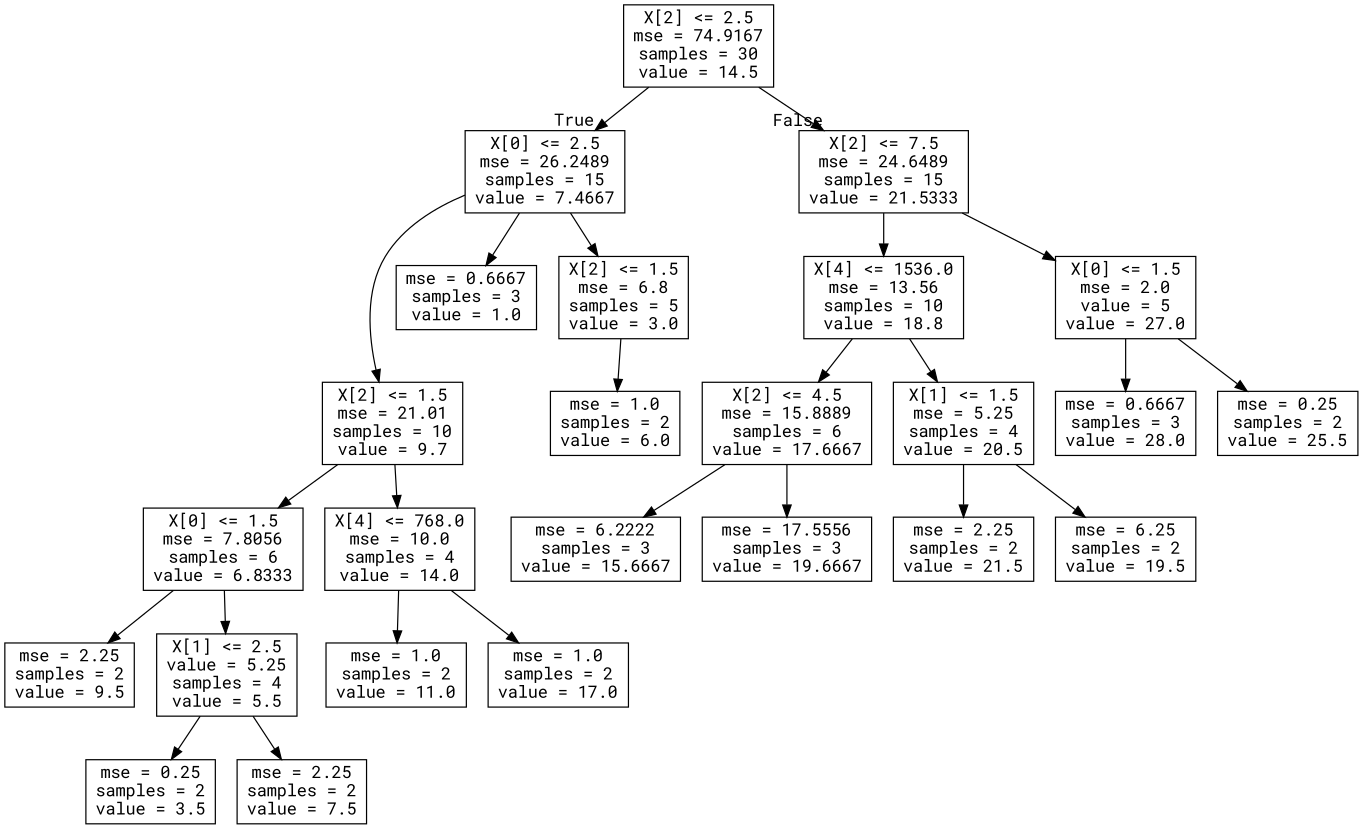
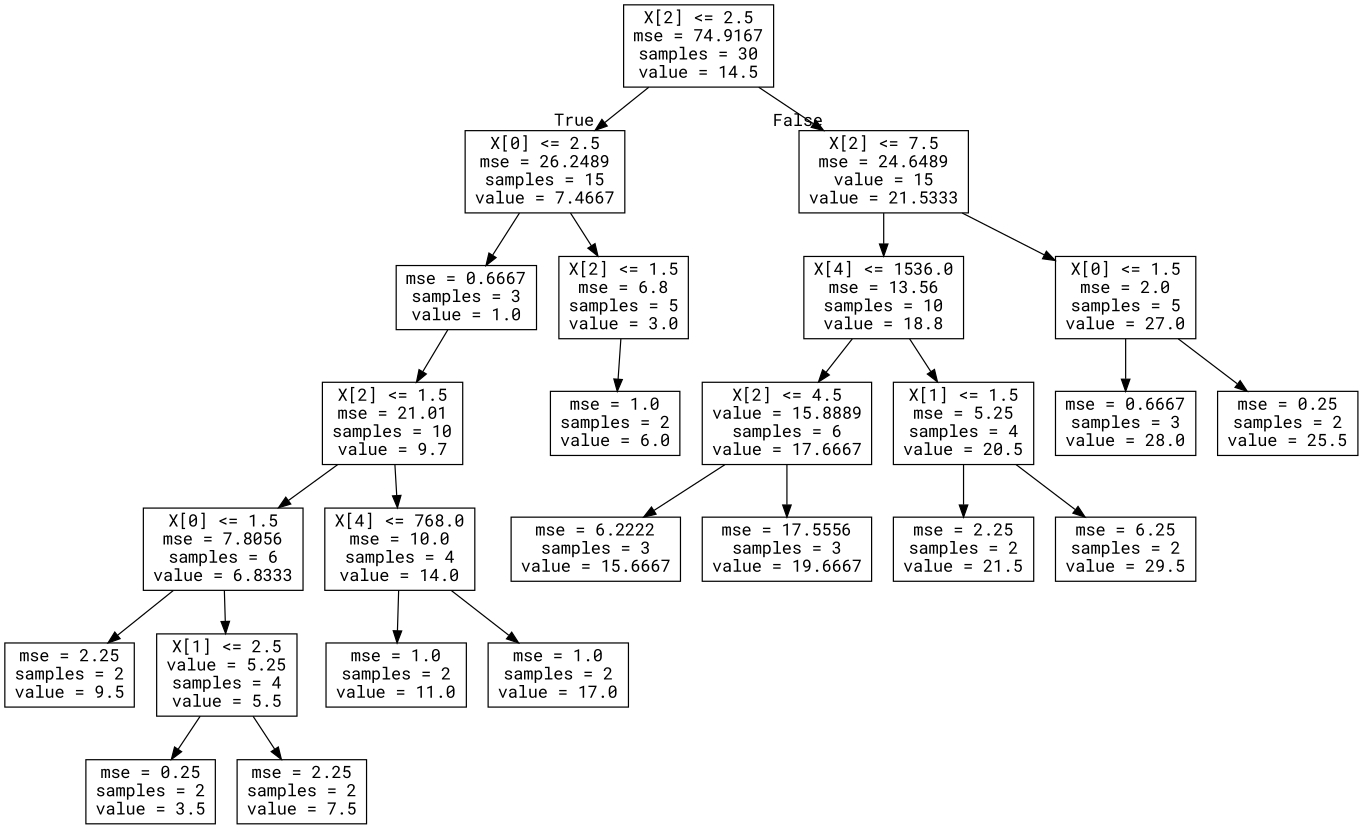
node "X[2] <= 7.5 mse = 24.6489 samples = 15 value = 21.5333": label "X[2] <= 7.5 mse = 24.6489 samples = 15 value = 21.5333" -> "X[2] <= 7.5 mse = 24.6489 value = 15 value = 21.5333"
edge "X[0] <= 2.5 mse = 26.2489 samples = 15 value = 7.4667" -> "X[2] <= 1.5 mse = 21.01 samples = 10 value = 9.7": now "mse = 0.6667 samples = 3 value = 1.0" -> "X[2] <= 1.5 mse = 21.01 samples = 10 value = 9.7"
node "X[0] <= 1.5 mse = 2.0 value = 5 value = 27.0": label "X[0] <= 1.5 mse = 2.0 value = 5 value = 27.0" -> "X[0] <= 1.5 mse = 2.0 samples = 5 value = 27.0"
node "X[2] <= 4.5 mse = 15.8889 samples = 6 value = 17.6667": label "X[2] <= 4.5 mse = 15.8889 samples = 6 value = 17.6667" -> "X[2] <= 4.5 value = 15.8889 samples = 6 value = 17.6667"
node "mse = 6.25 samples = 2 value = 19.5": label "mse = 6.25 samples = 2 value = 19.5" -> "mse = 6.25 samples = 2 value = 29.5"
